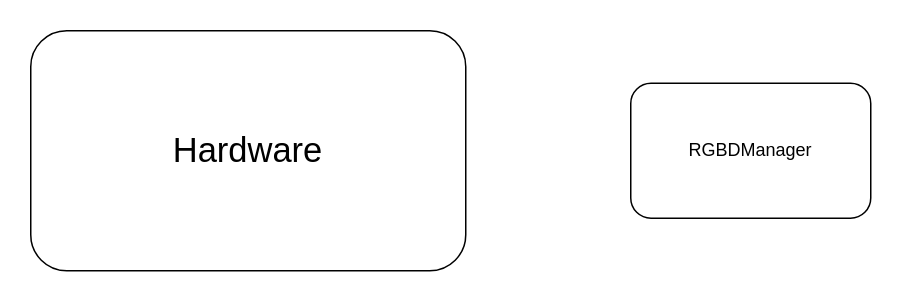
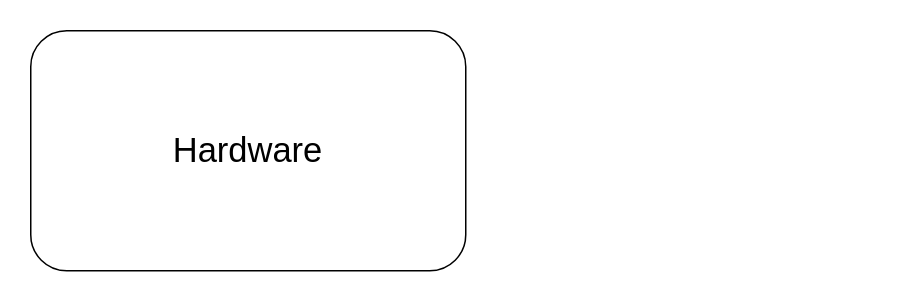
node "RGBDManager": removed
